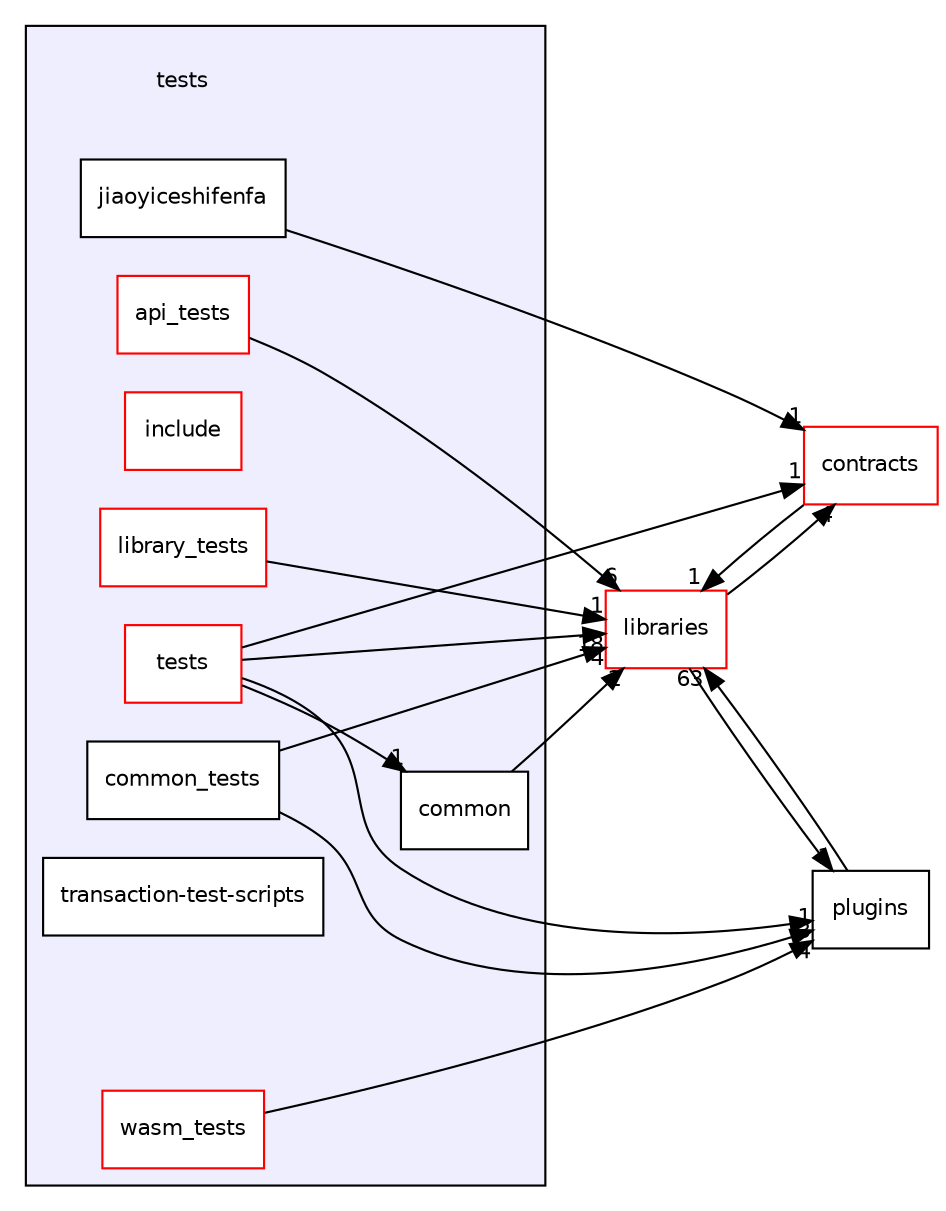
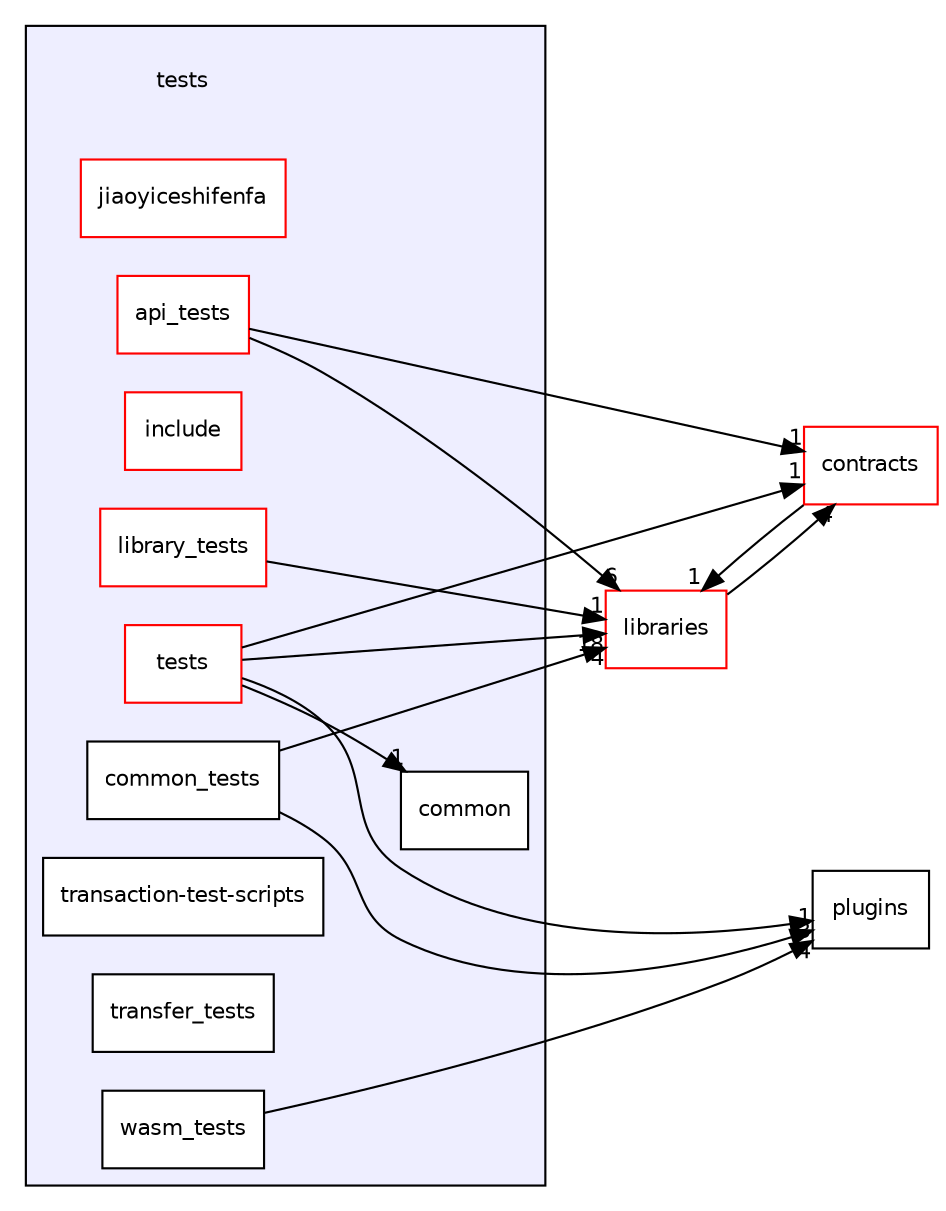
node "jiaoyiceshifenfa": color black -> red
edge "jiaoyiceshifenfa" -> "contracts": now "api_tests" -> "contracts"
edge "common" -> "libraries": removed
edge "libraries" -> "plugins": removed
edge "plugins" -> "libraries": removed
node "transfer_tests": added
node "wasm_tests": color red -> black
